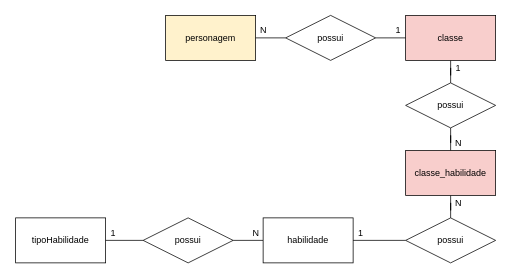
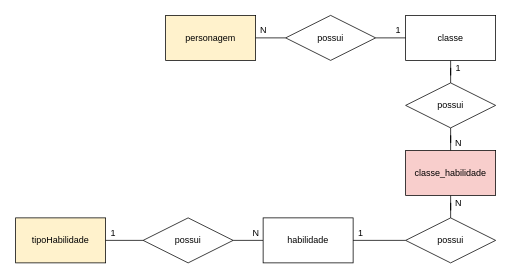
node "classe": fillcolor #f8cecc -> #ffffff
node "tipoHabilidade": fillcolor #ffffff -> #fff2cc
